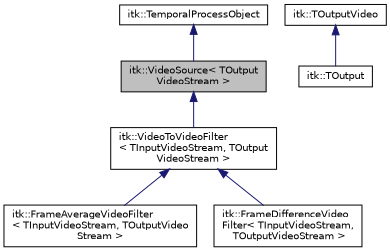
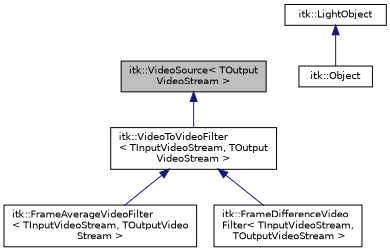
node "itk::TemporalProcessObject": removed
node "itk::TOutputVideo": label "itk::TOutputVideo" -> "itk::LightObject"
node "itk::TOutput": label "itk::TOutput" -> "itk::Object"
